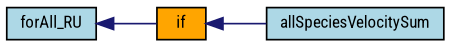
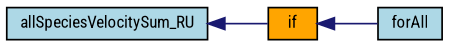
node "forAll_RU": label "forAll_RU" -> "allSpeciesVelocitySum_RU"
node "allSpeciesVelocitySum": label "allSpeciesVelocitySum" -> "forAll"
